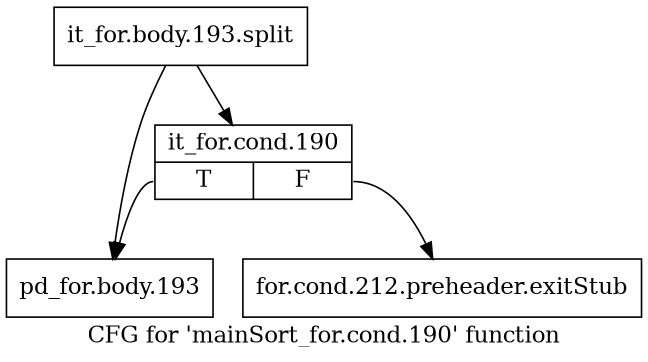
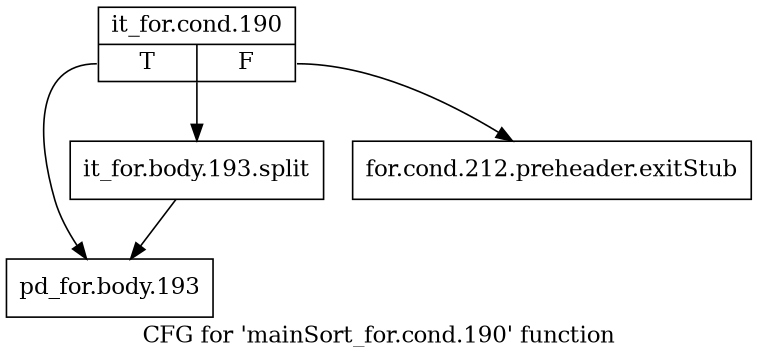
edge "it_for.body.193.split" -> "it_for.cond.190": reversed
